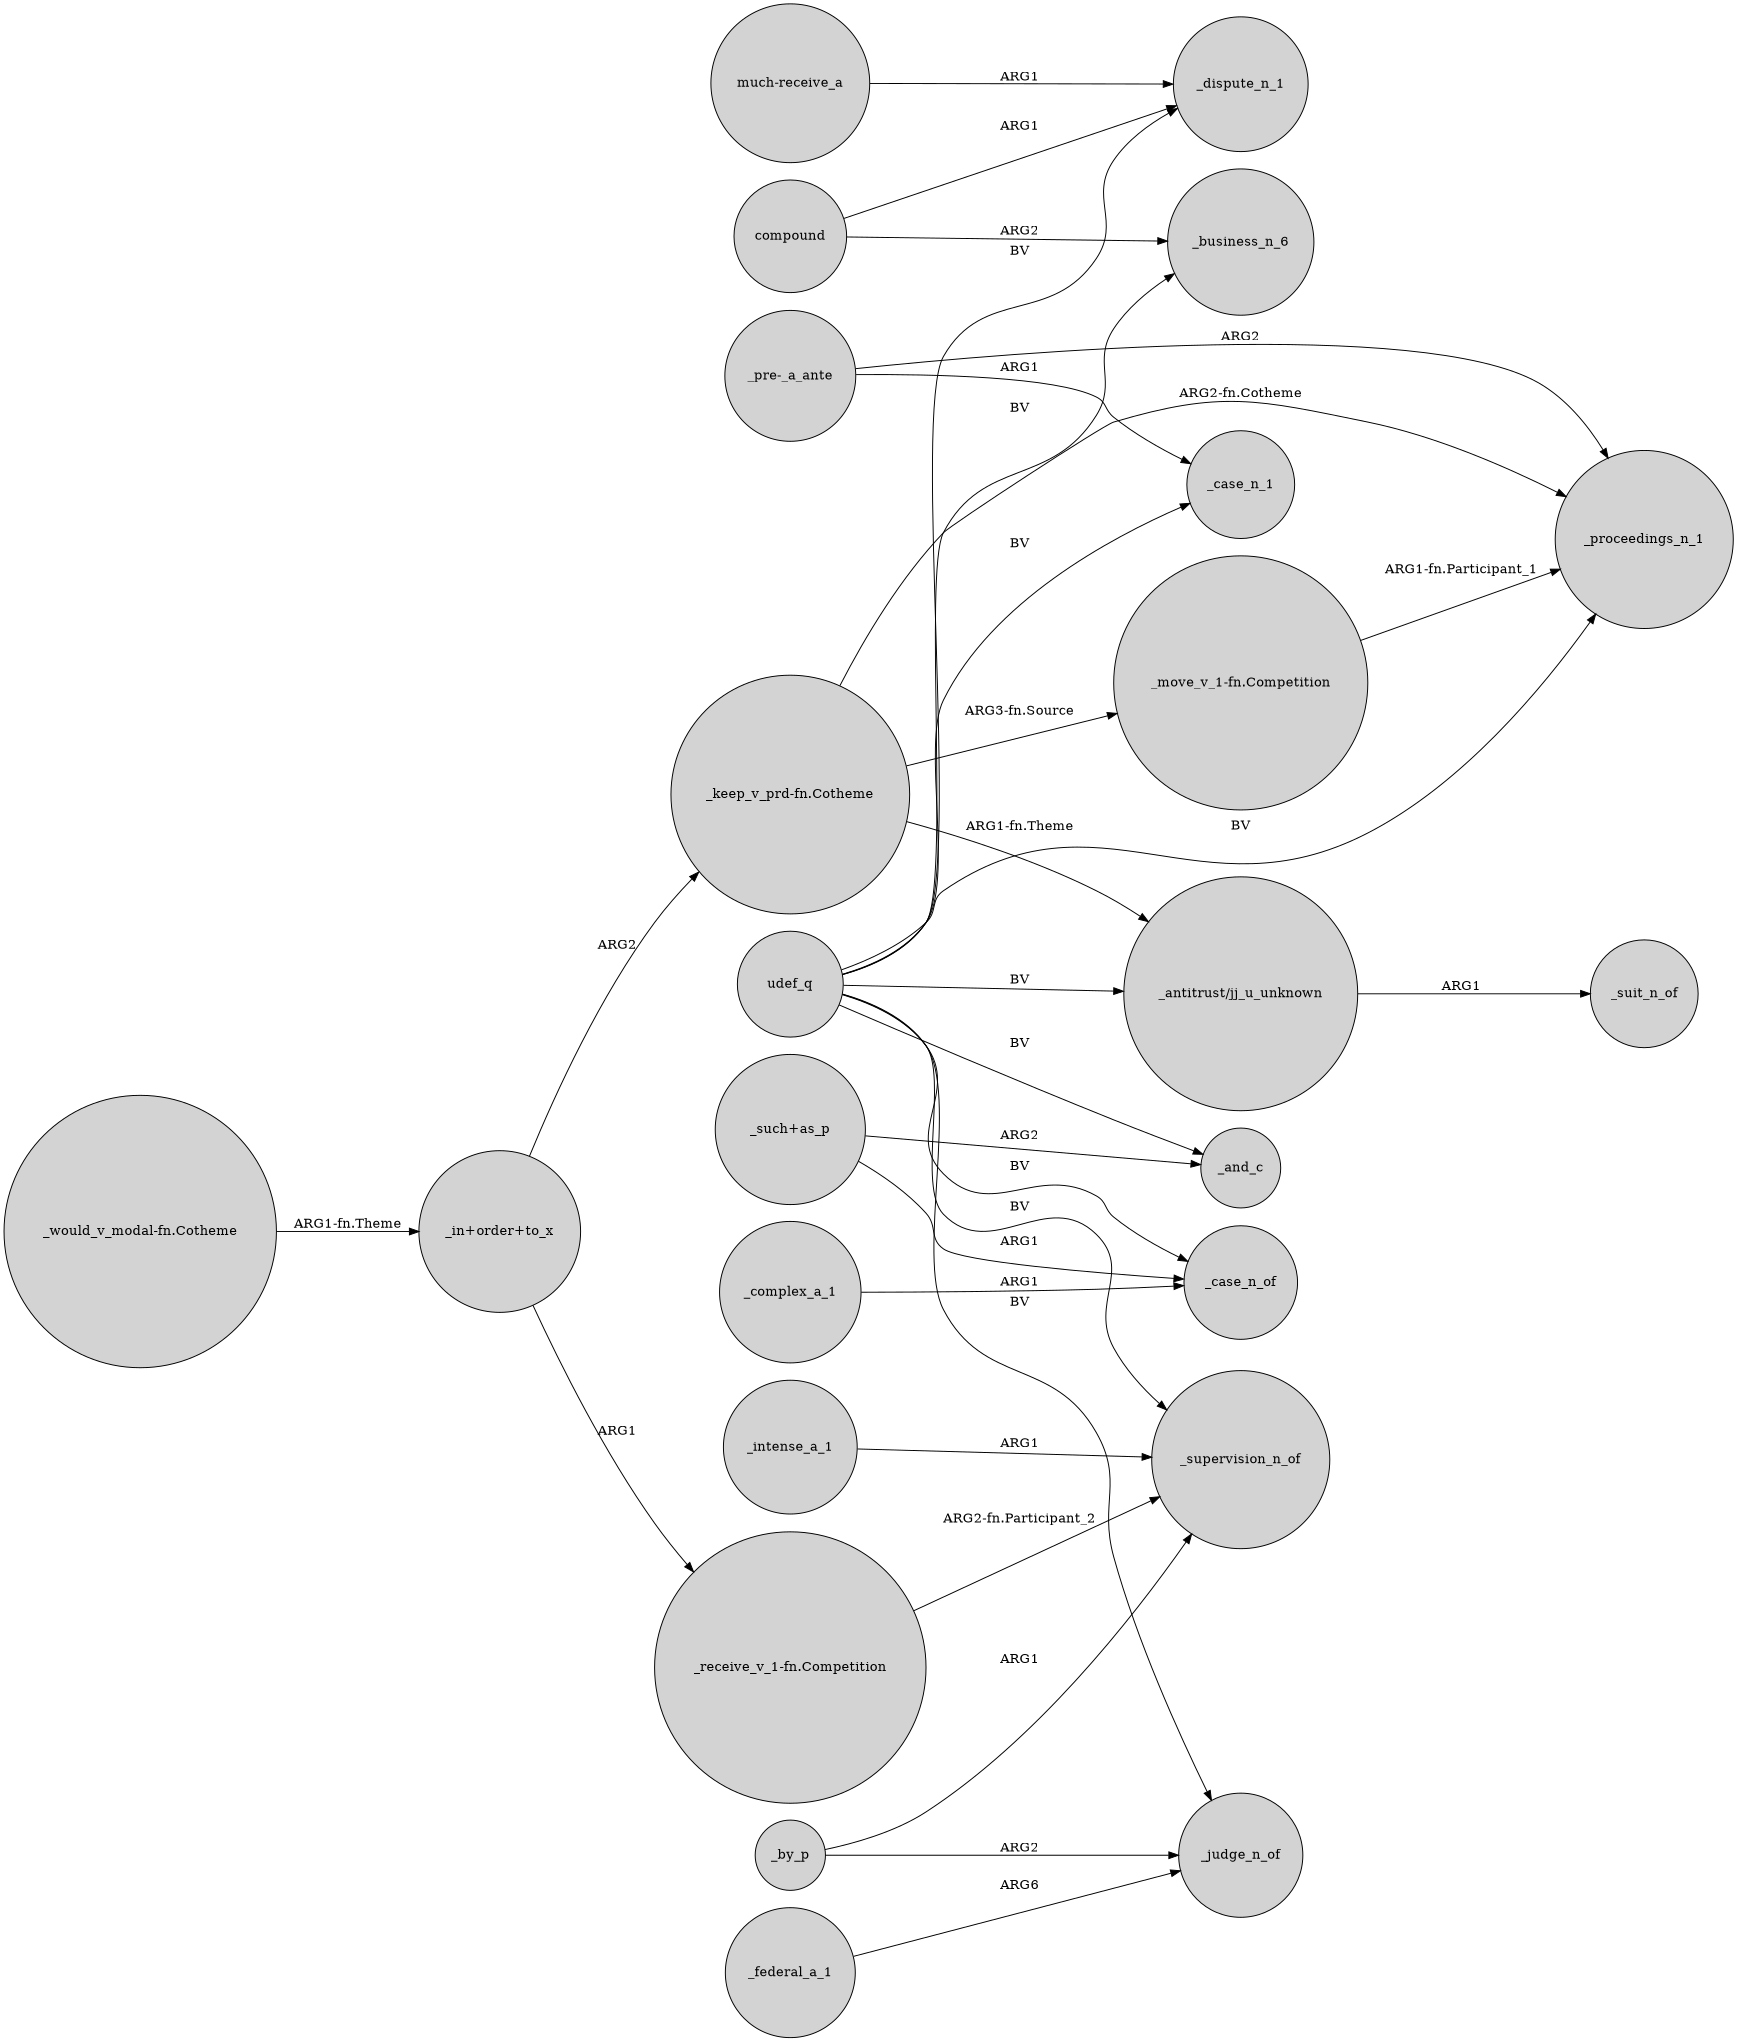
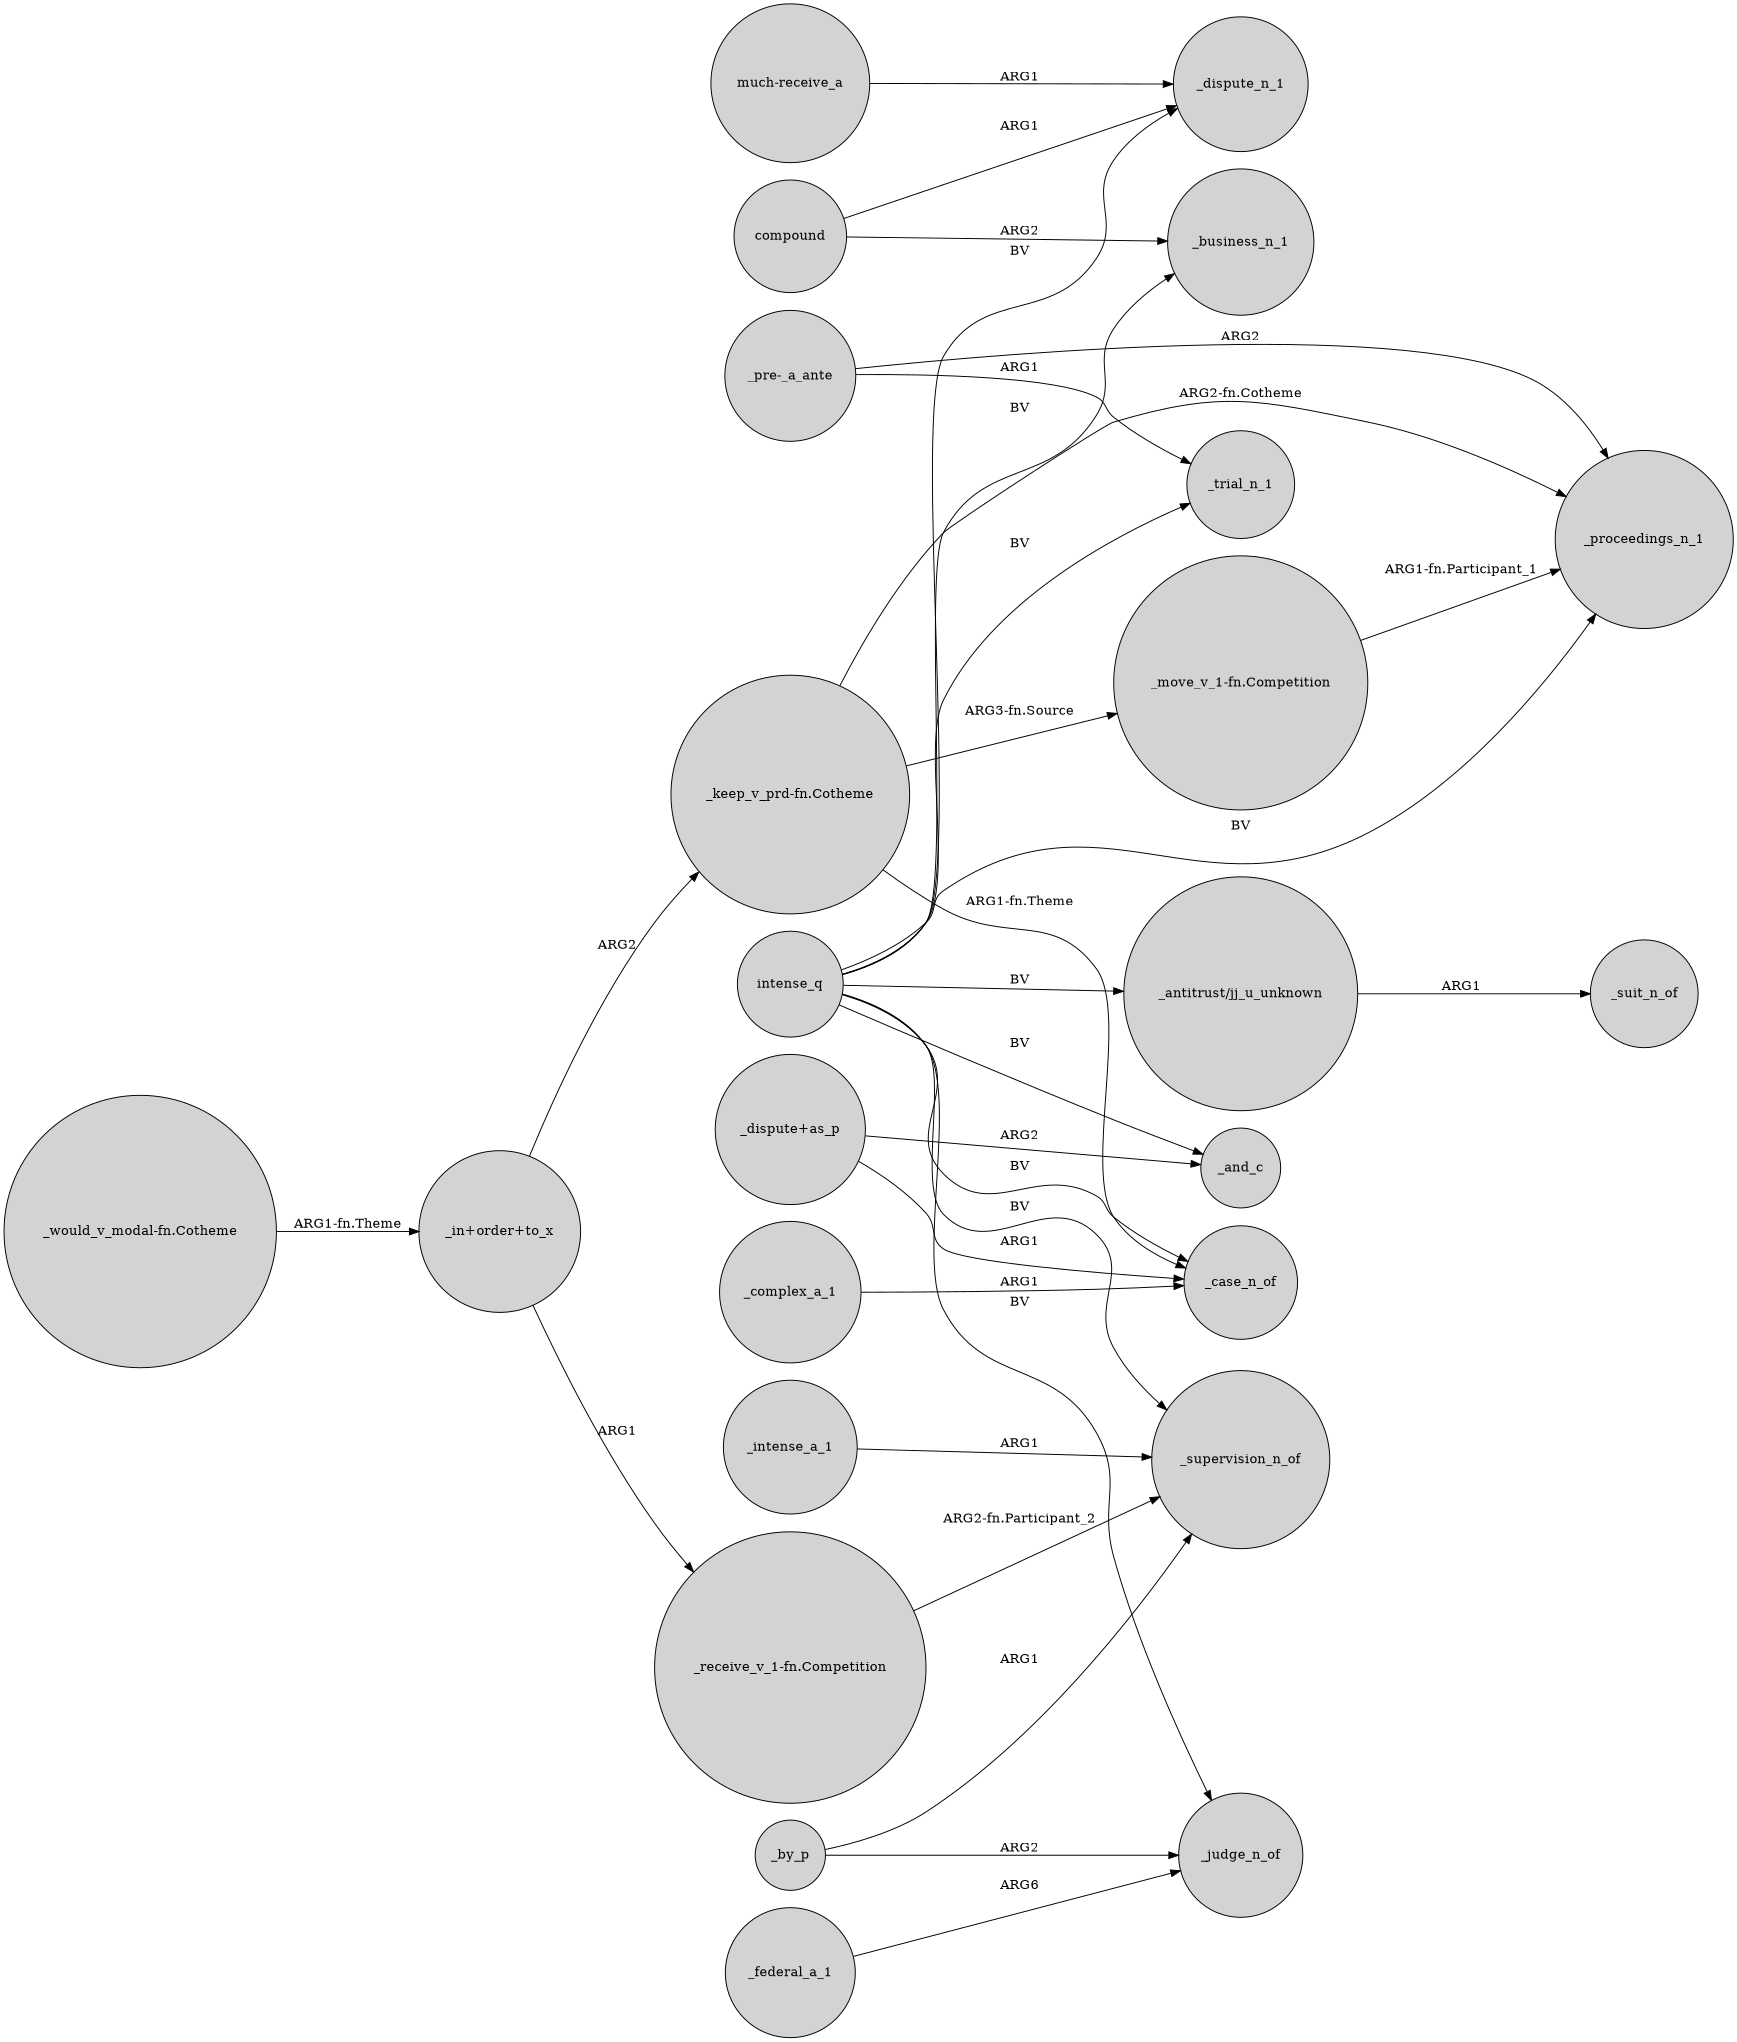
node "_business_n_6": label "_business_n_6" -> "_business_n_1"
node "_case_n_1": label "_case_n_1" -> "_trial_n_1"
edge "_keep_v_prd-fn.Cotheme" -> "_antitrust/jj_u_unknown": now "_keep_v_prd-fn.Cotheme" -> "_case_n_of"
node "udef_q": label "udef_q" -> "intense_q"
node "_such+as_p": label "_such+as_p" -> "_dispute+as_p"
